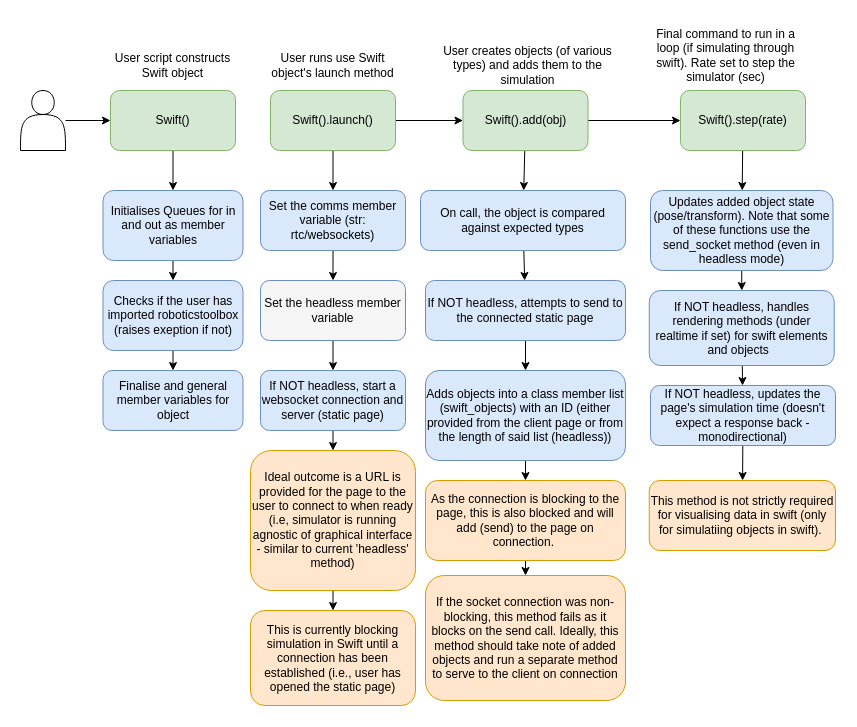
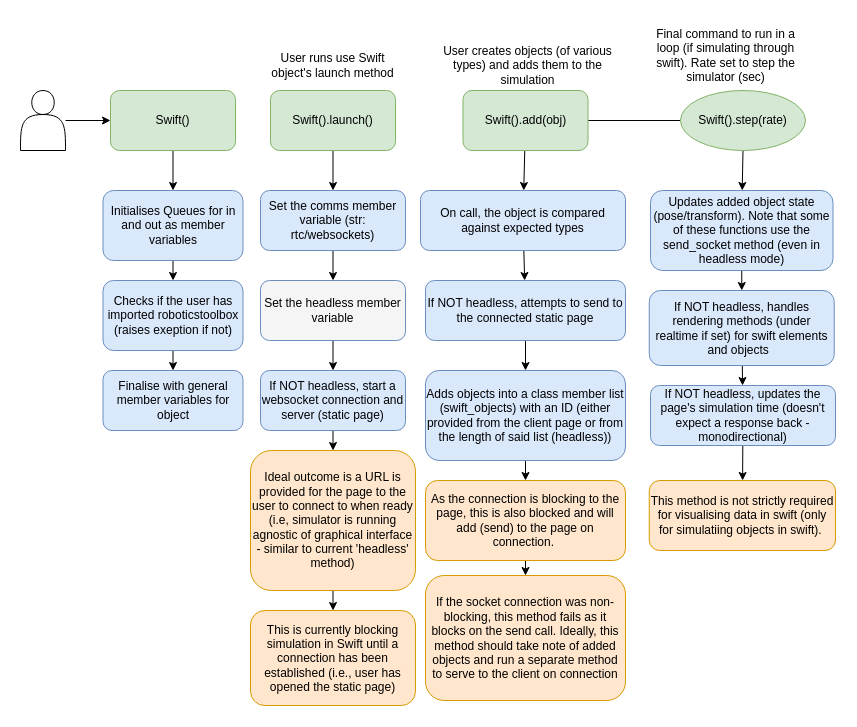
node "User script constructs Swift object": removed
edge "Swift().launch()" -> "Swift().add(obj)": removed
edge "Swift().add(obj)" -> "Swift().step(rate)": arrowhead classic -> none
node "Swift().step(rate)": shape rounded rectangle -> ellipse
node "Finalise and general member variables for object": label "Finalise and general member variables for object" -> "Finalise with general member variables for object"
